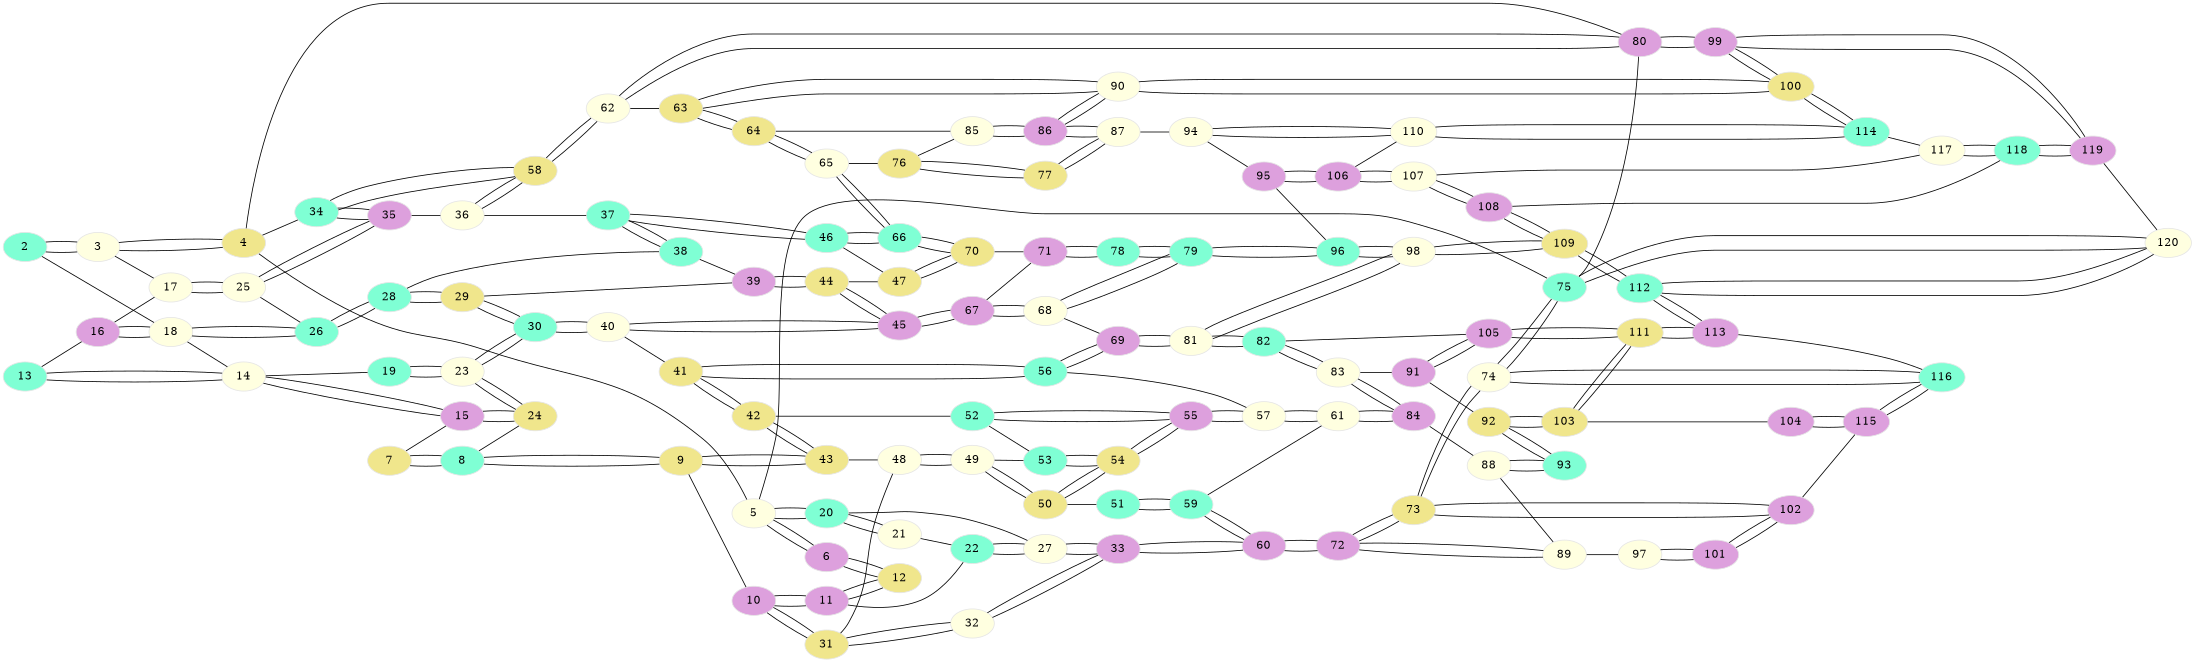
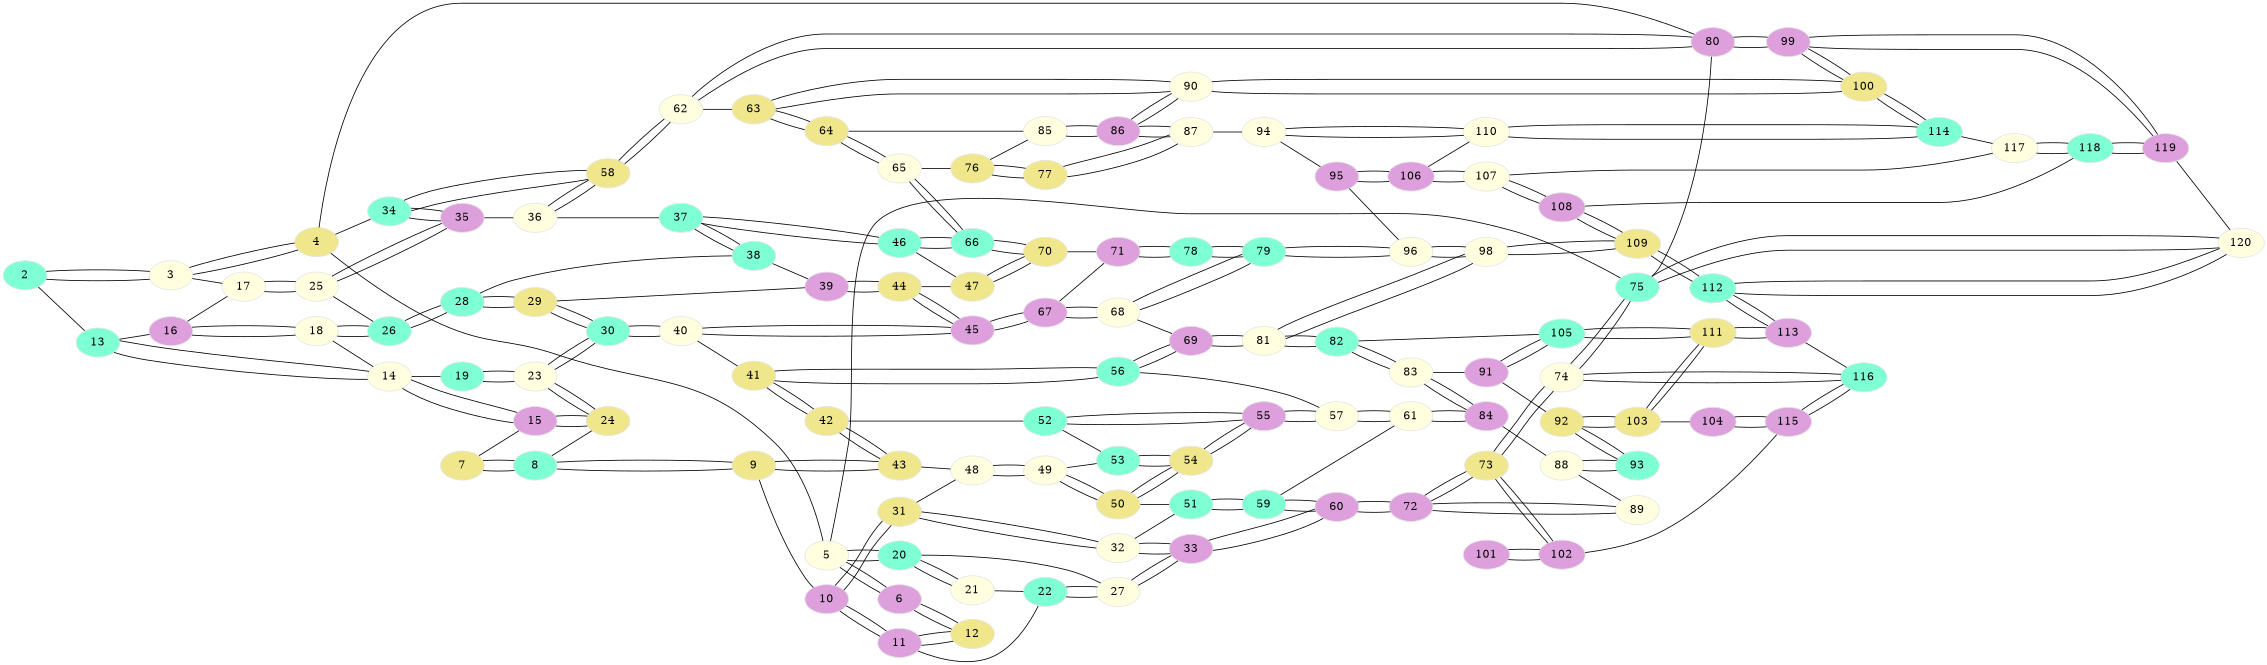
node "96": fillcolor aquamarine -> lightyellow
edge "2" -- "18": now "2" -- "13"
node "105": fillcolor plum -> aquamarine
edge "51" -- "32": added
node "97": removed
